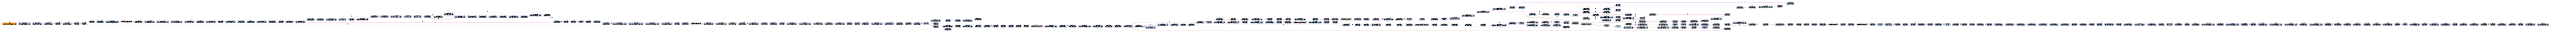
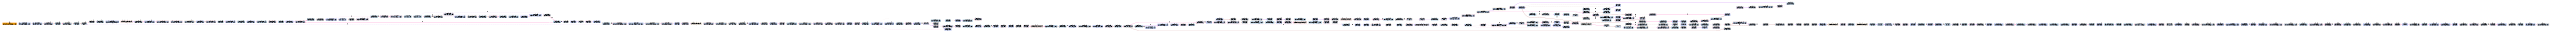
edge "0x00401ee3 jne 0x00401ef8" -> "0x00401ee8 shll $0x2<UINT8>, %eax": now "0x00401ee3 jne 0x00401ef8" -> "0x00401ee5 movzwl (%eax), %eax"
